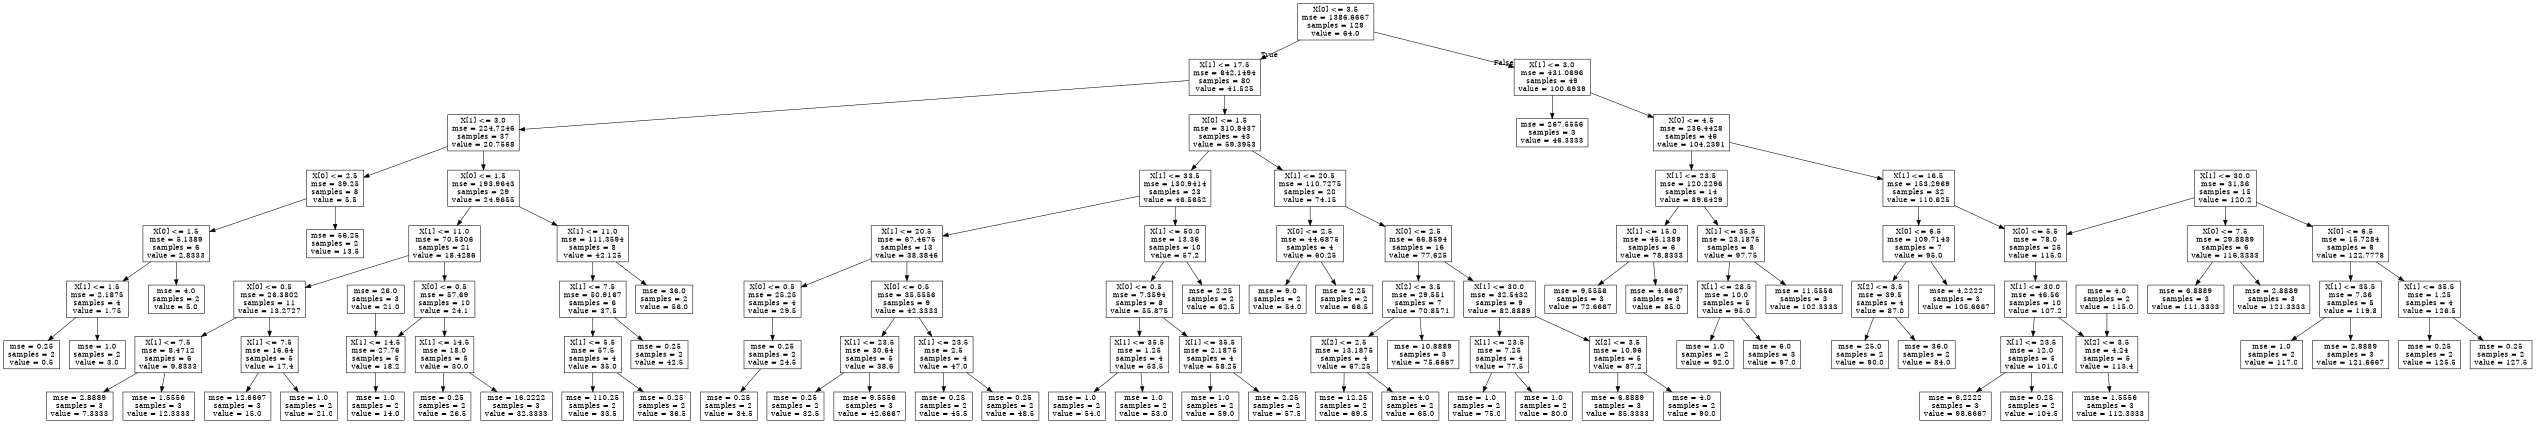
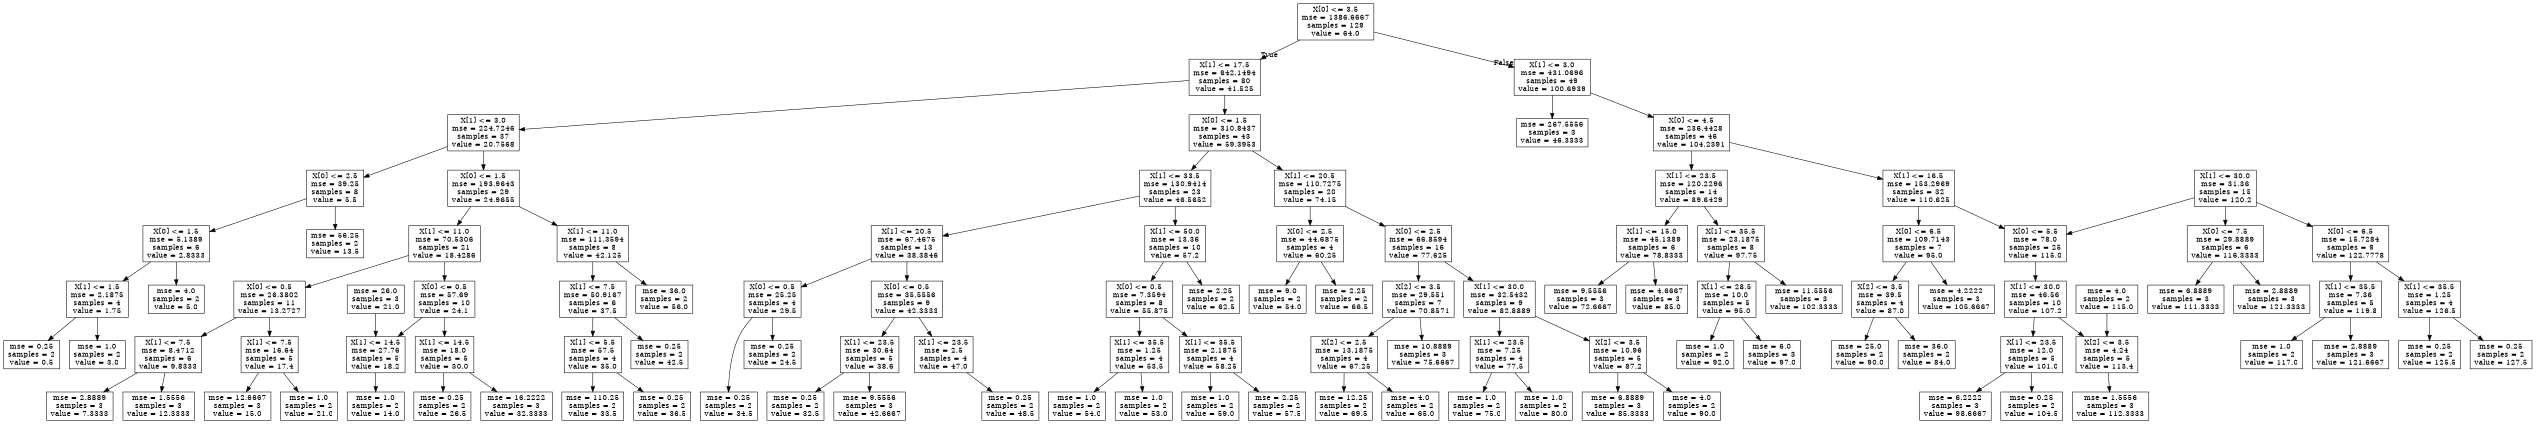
edge "mse = 0.25 samples = 2 value = 24.5" -> "mse = 0.25 samples = 2 value = 34.5": now "X[0] <= 0.5 mse = 25.25 samples = 4 value = 29.5" -> "mse = 0.25 samples = 2 value = 34.5"
node "mse = 0.25 samples = 2 value = 45.5": removed
